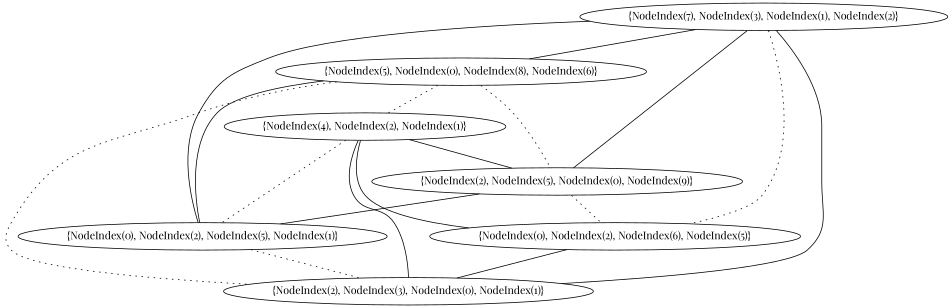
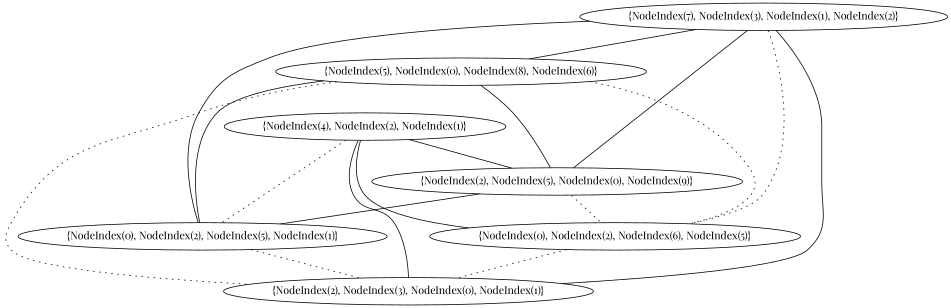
edge "{NodeIndex(5), NodeIndex(0), NodeIndex(8), NodeIndex(6)}" -- "{NodeIndex(4), NodeIndex(2), NodeIndex(1)}": now "{NodeIndex(5), NodeIndex(0), NodeIndex(8), NodeIndex(6)}" -- "{NodeIndex(0), NodeIndex(2), NodeIndex(6), NodeIndex(5)}"
edge "{NodeIndex(5), NodeIndex(0), NodeIndex(8), NodeIndex(6)}" -- "{NodeIndex(2), NodeIndex(5), NodeIndex(0), NodeIndex(9)}": style dotted -> solid
edge "{NodeIndex(0), NodeIndex(2), NodeIndex(6), NodeIndex(5)}" -- "{NodeIndex(2), NodeIndex(3), NodeIndex(0), NodeIndex(1)}": style solid -> dotted
